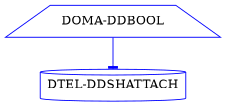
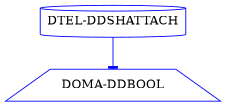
edge "DOMA-DDBOOL" -> "DTEL-DDSHATTACH": reversed
